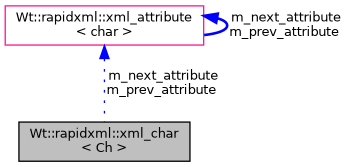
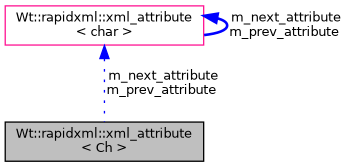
node "Wt::rapidxml::xml_char < Ch >": label "Wt::rapidxml::xml_char < Ch >" -> "Wt::rapidxml::xml_attribute < Ch >"
